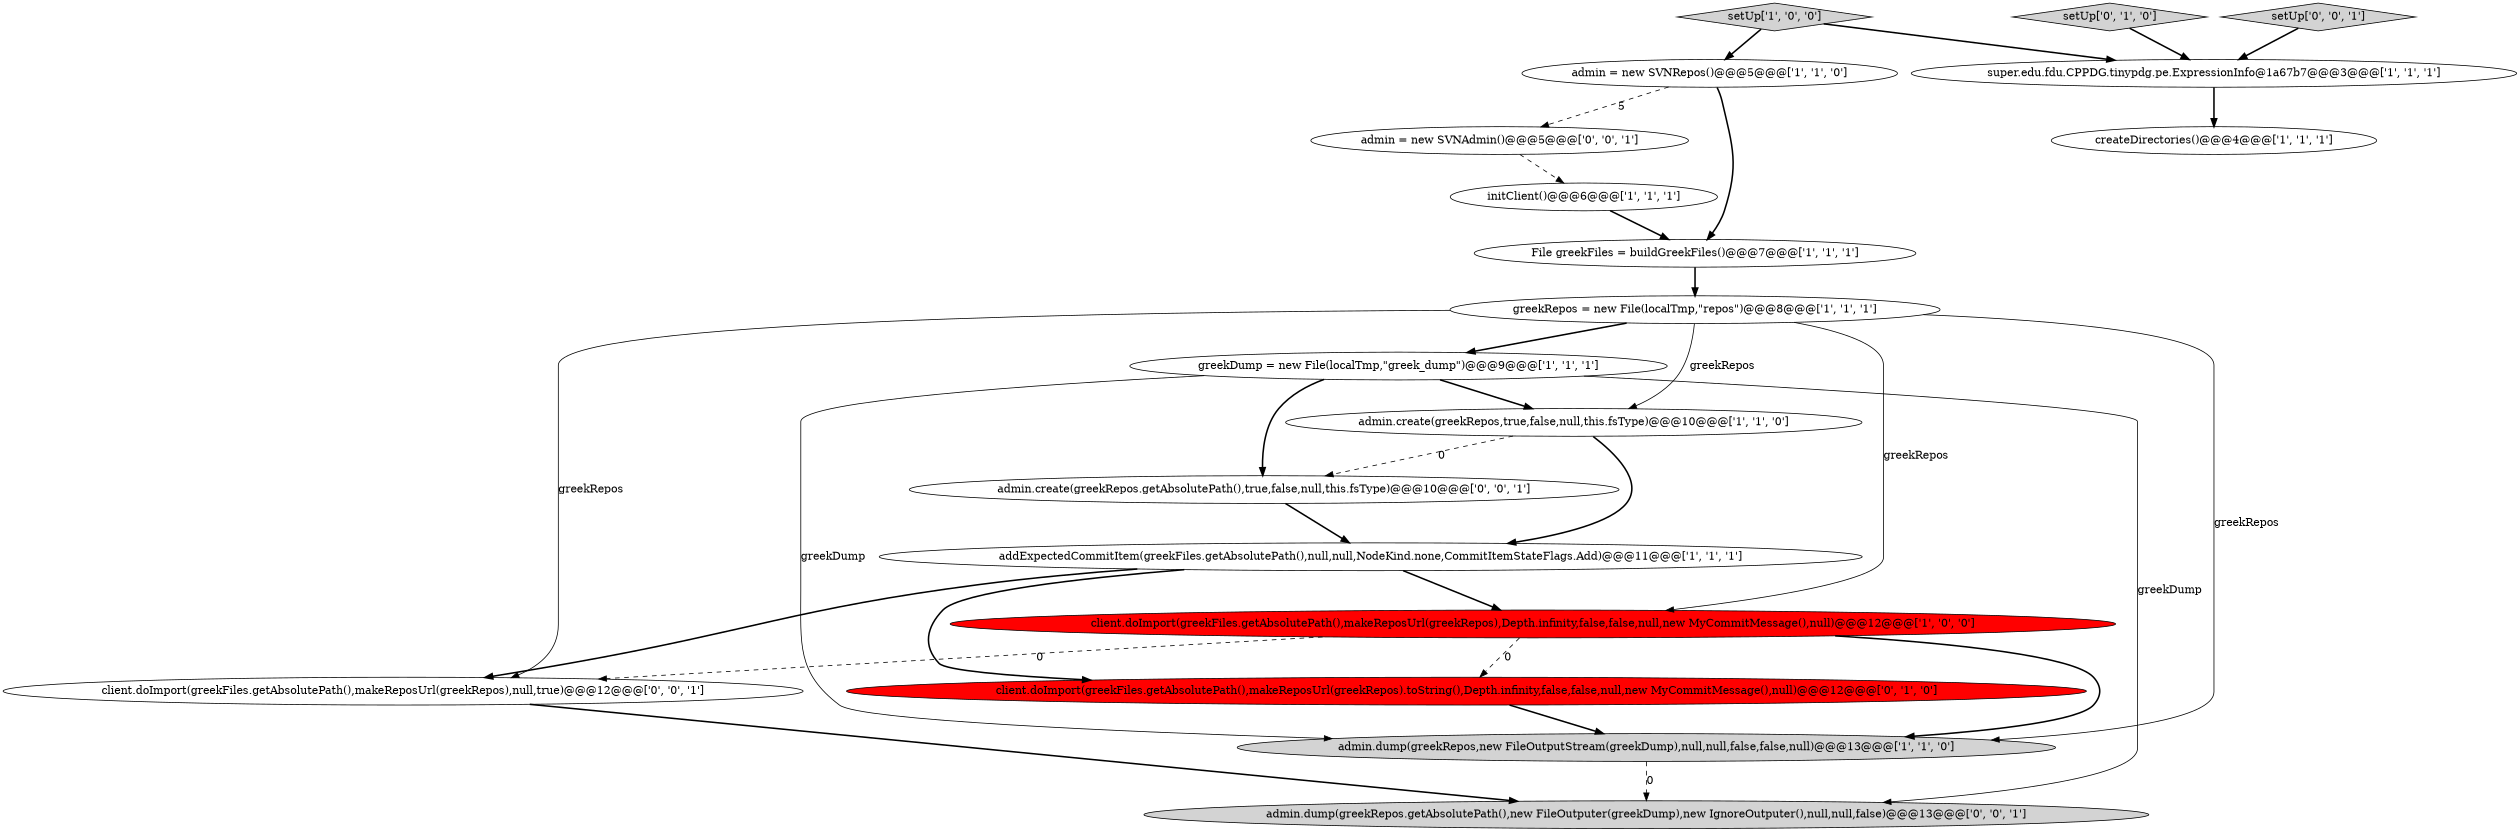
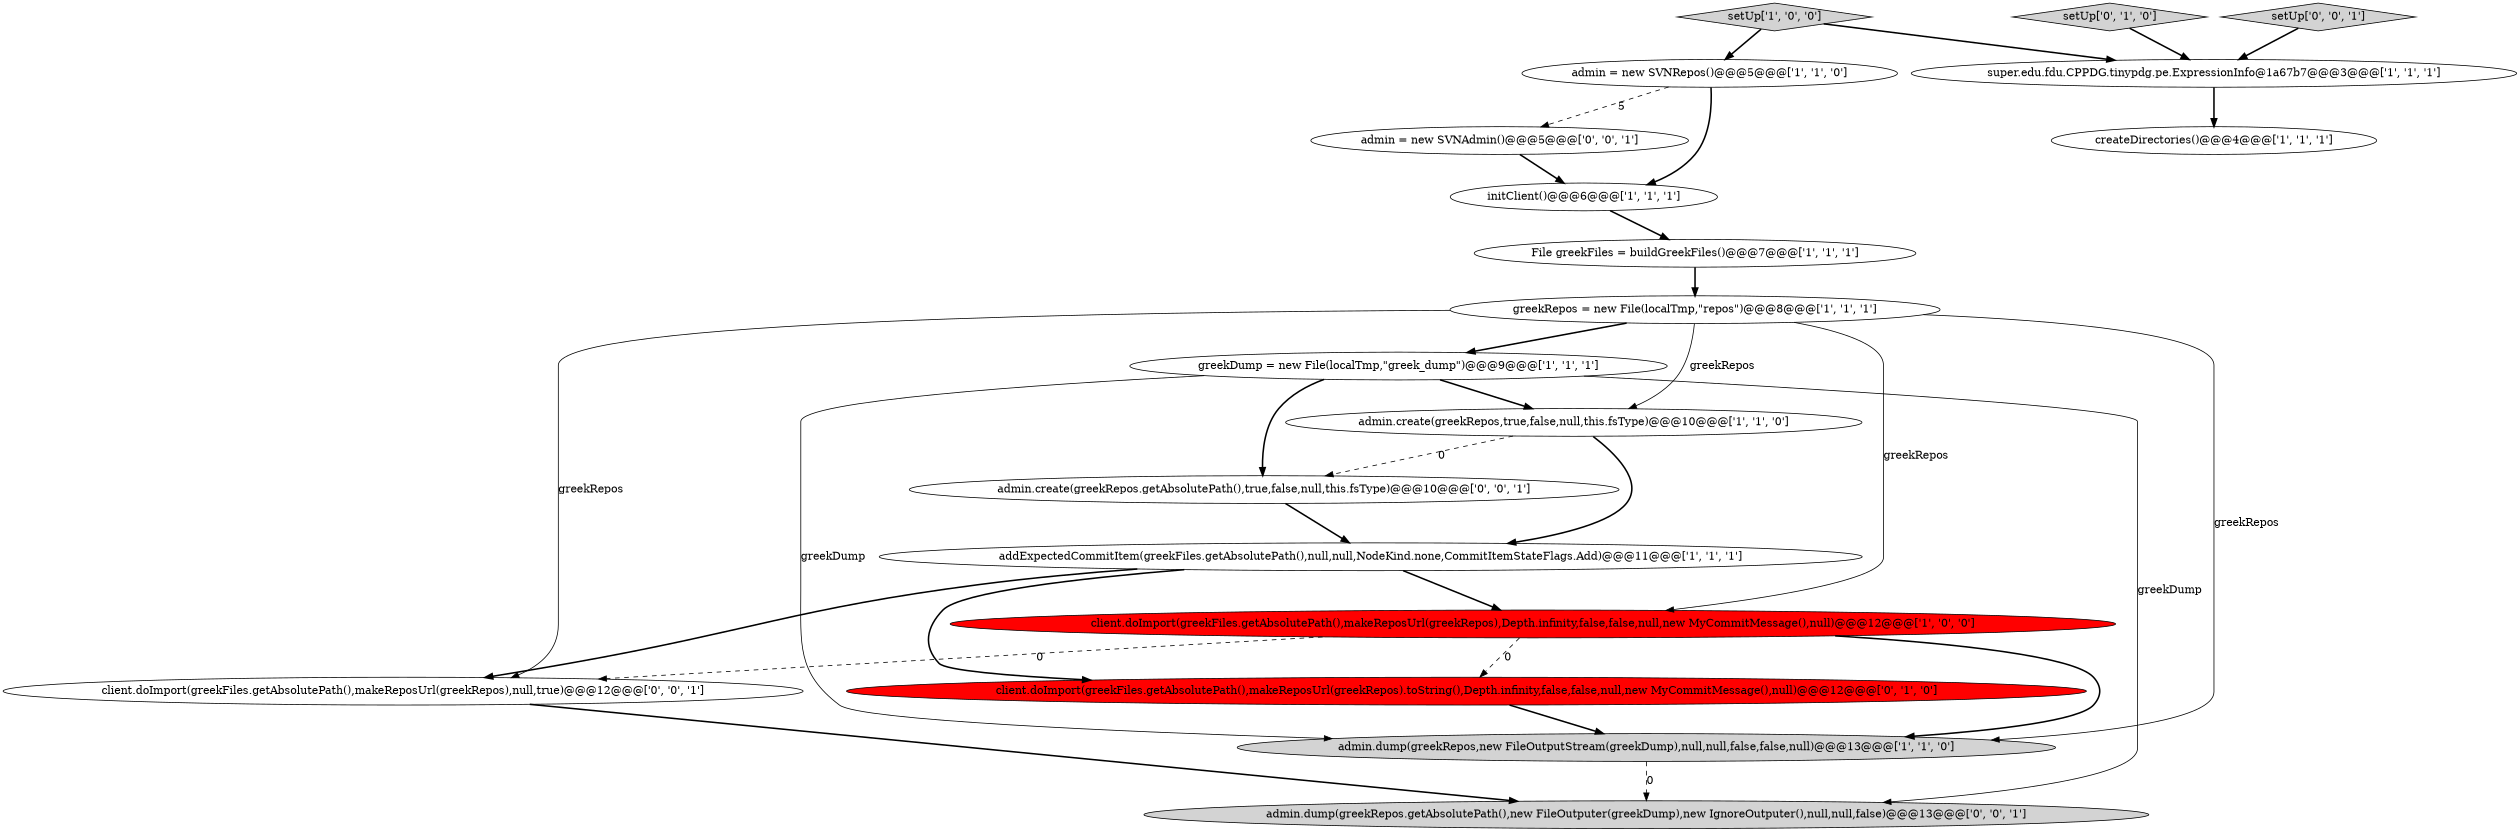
edge "admin = new SVNRepos()@@@5@@@['1', '1', '0']" -> "File greekFiles = buildGreekFiles()@@@7@@@['1', '1', '1']": now "admin = new SVNRepos()@@@5@@@['1', '1', '0']" -> "initClient()@@@6@@@['1', '1', '1']"
edge "admin = new SVNAdmin()@@@5@@@['0', '0', '1']" -> "initClient()@@@6@@@['1', '1', '1']": style dashed -> bold
